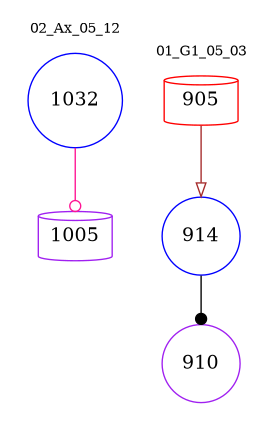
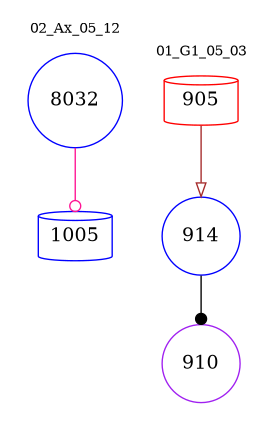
node "1032": label "1032" -> "8032"
node "1005": color purple -> blue
